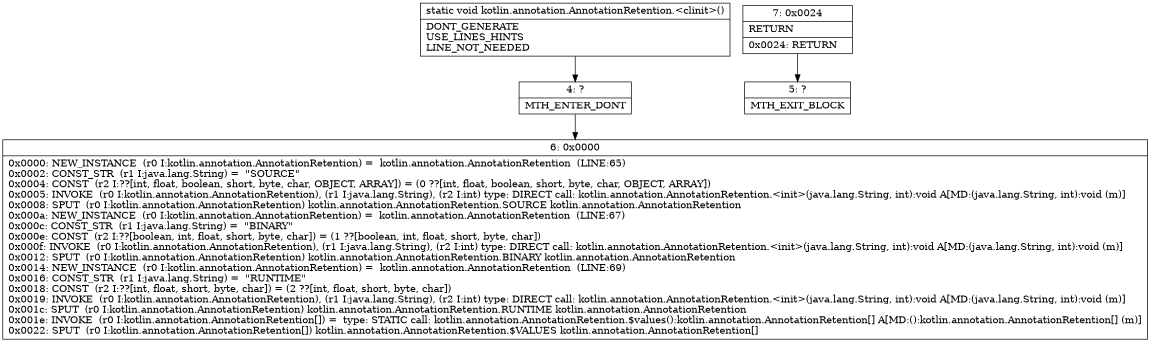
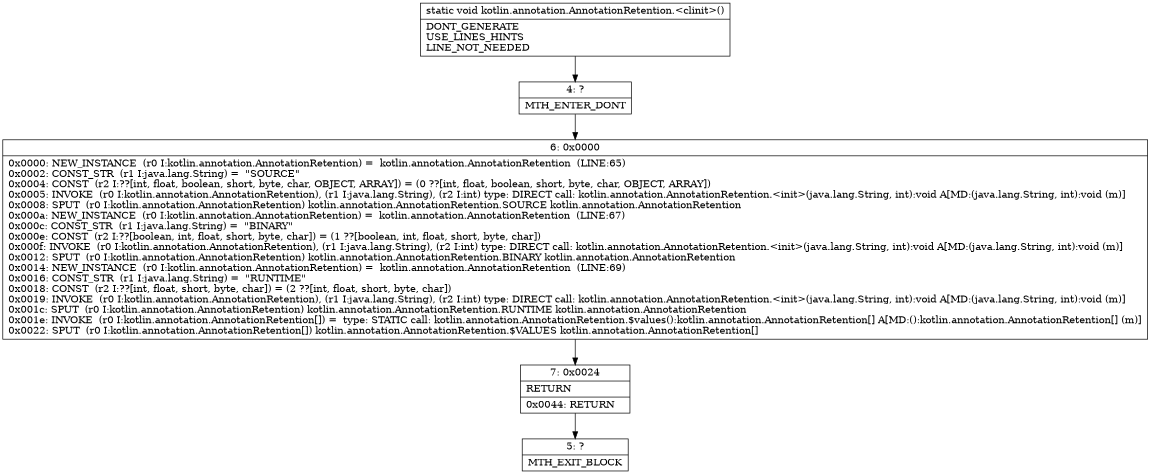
node "7: 0x0024": text "0x0024: RETURN" -> "0x0044: RETURN"
edge "6: 0x0000" -> "7: 0x0024": added
